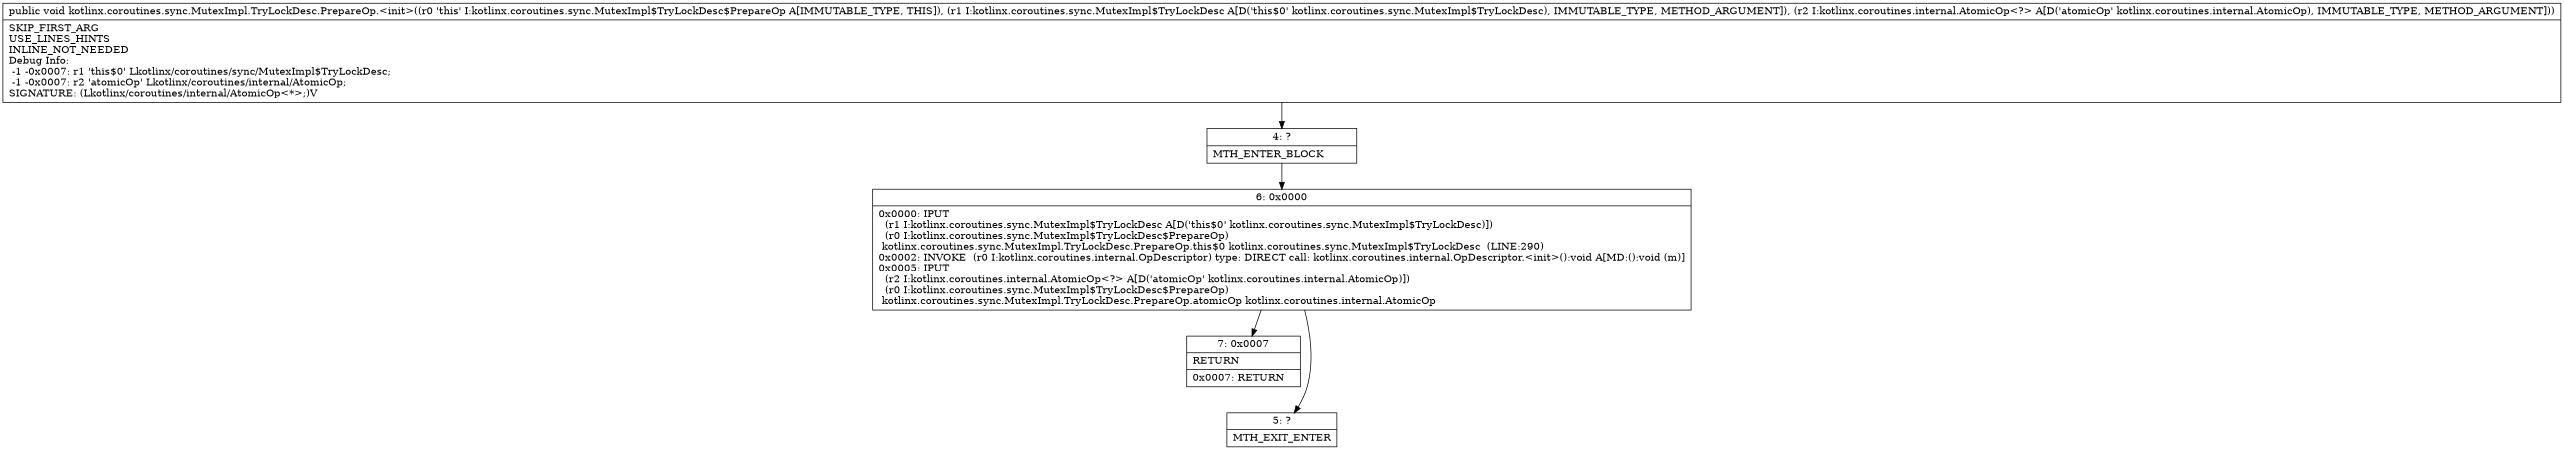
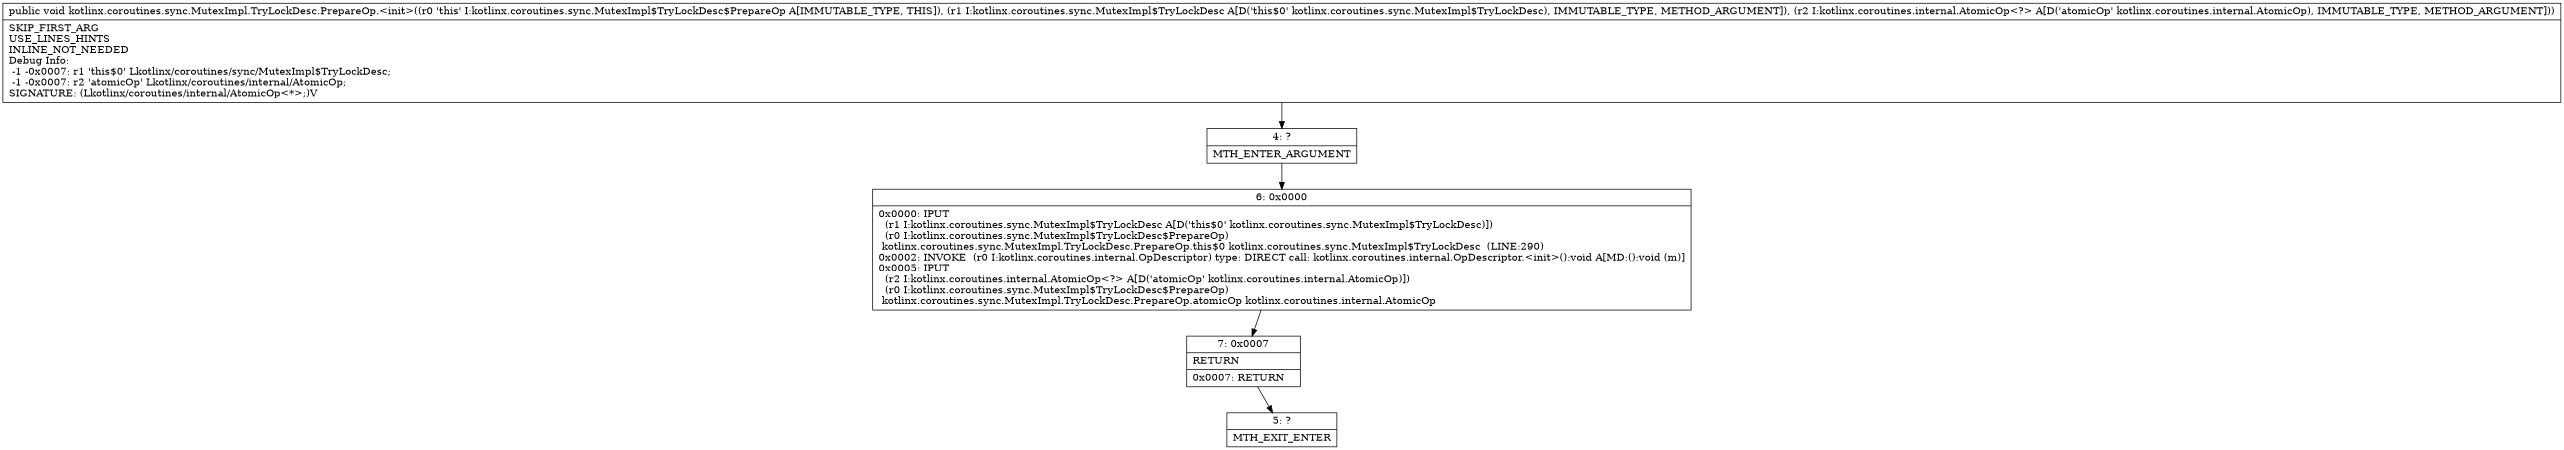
node "4: ?": text "MTH_ENTER_BLOCK" -> "MTH_ENTER_ARGUMENT"
edge "6: 0x0000" -> "5: ?": now "7: 0x0007" -> "5: ?"
